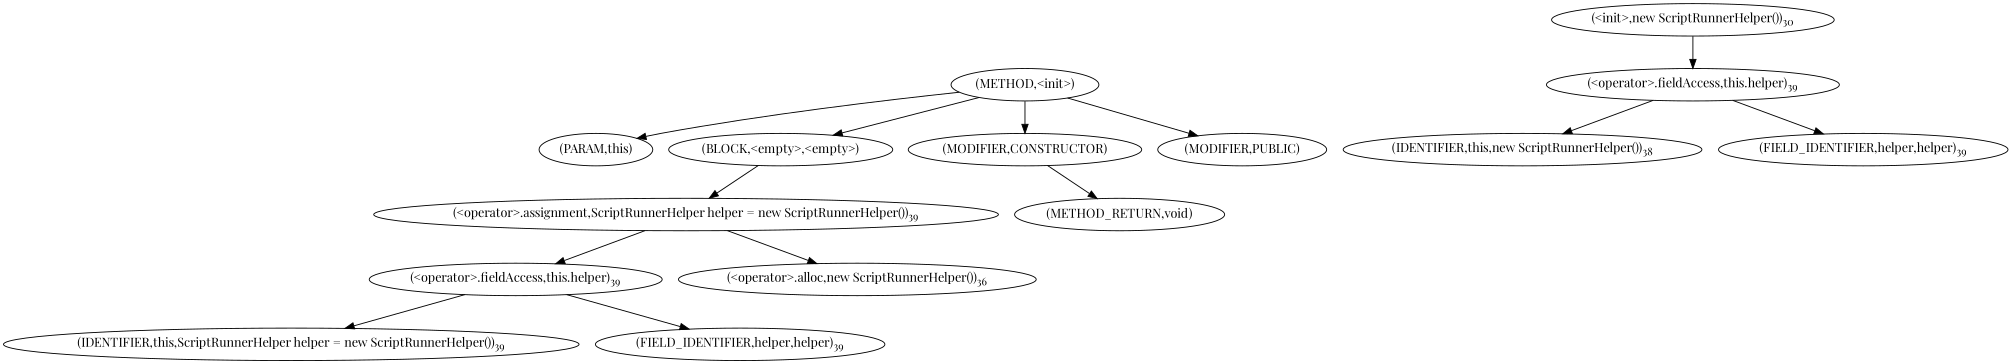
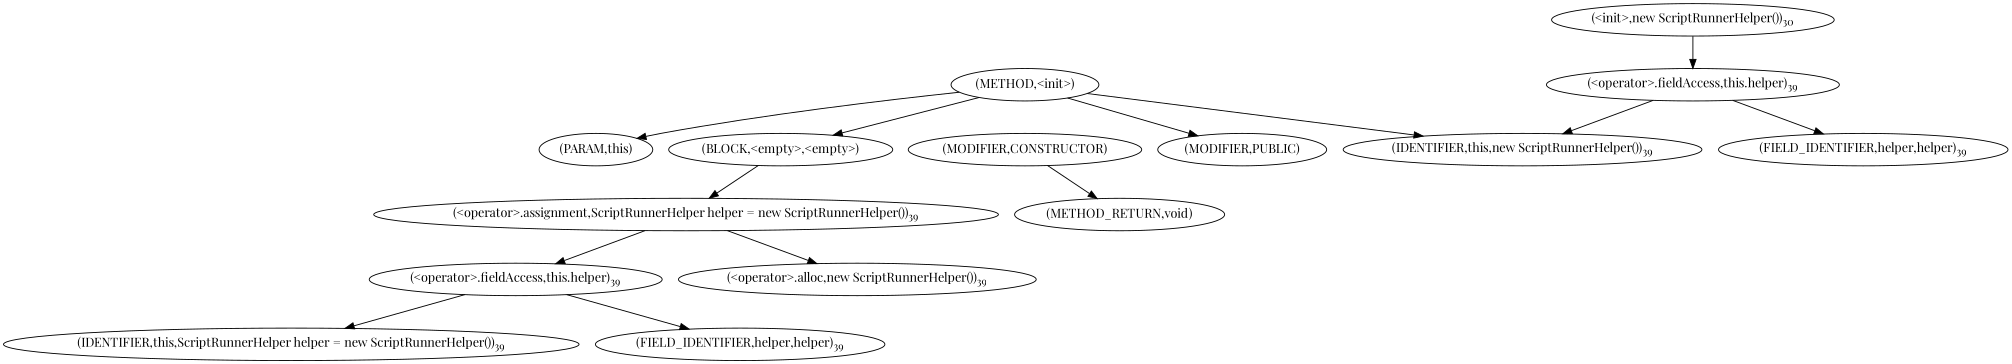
edge "(METHOD,<init>)" -> "(MODIFIER,CONSTRUCTOR)": now "(METHOD,<init>)" -> "(IDENTIFIER,this,new ScriptRunnerHelper())"
node "(IDENTIFIER,this,new ScriptRunnerHelper())": text "38" -> "39"
node "(<operator>.alloc,new ScriptRunnerHelper())": text "36" -> "39"
